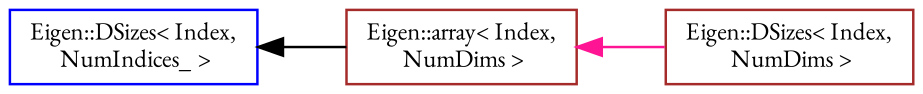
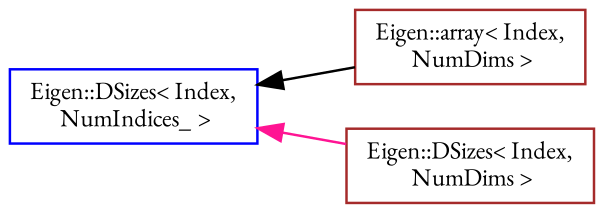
edge "Eigen::DSizes< Index, NumDims >" -> "Eigen::array< Index, NumDims >": now "Eigen::DSizes< Index, NumDims >" -> "Eigen::DSizes< Index, NumIndices_ >"
